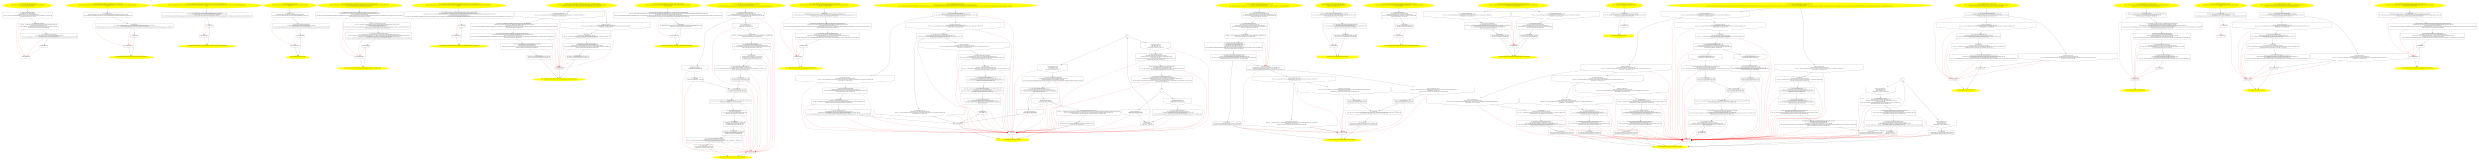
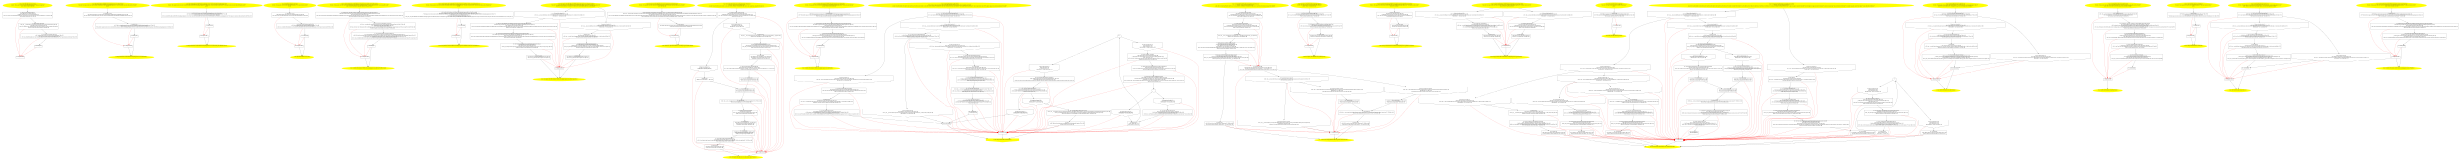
node "2: Exit Test JUnit38ClassRunner.getTest()": shape invhouse -> ellipse
node "2: Exit void JUnit38ClassRunner.setTest(Test)": added
node "2: Exit Description JUnit38ClassRunner.getDescription()": shape invhouse -> ellipse
